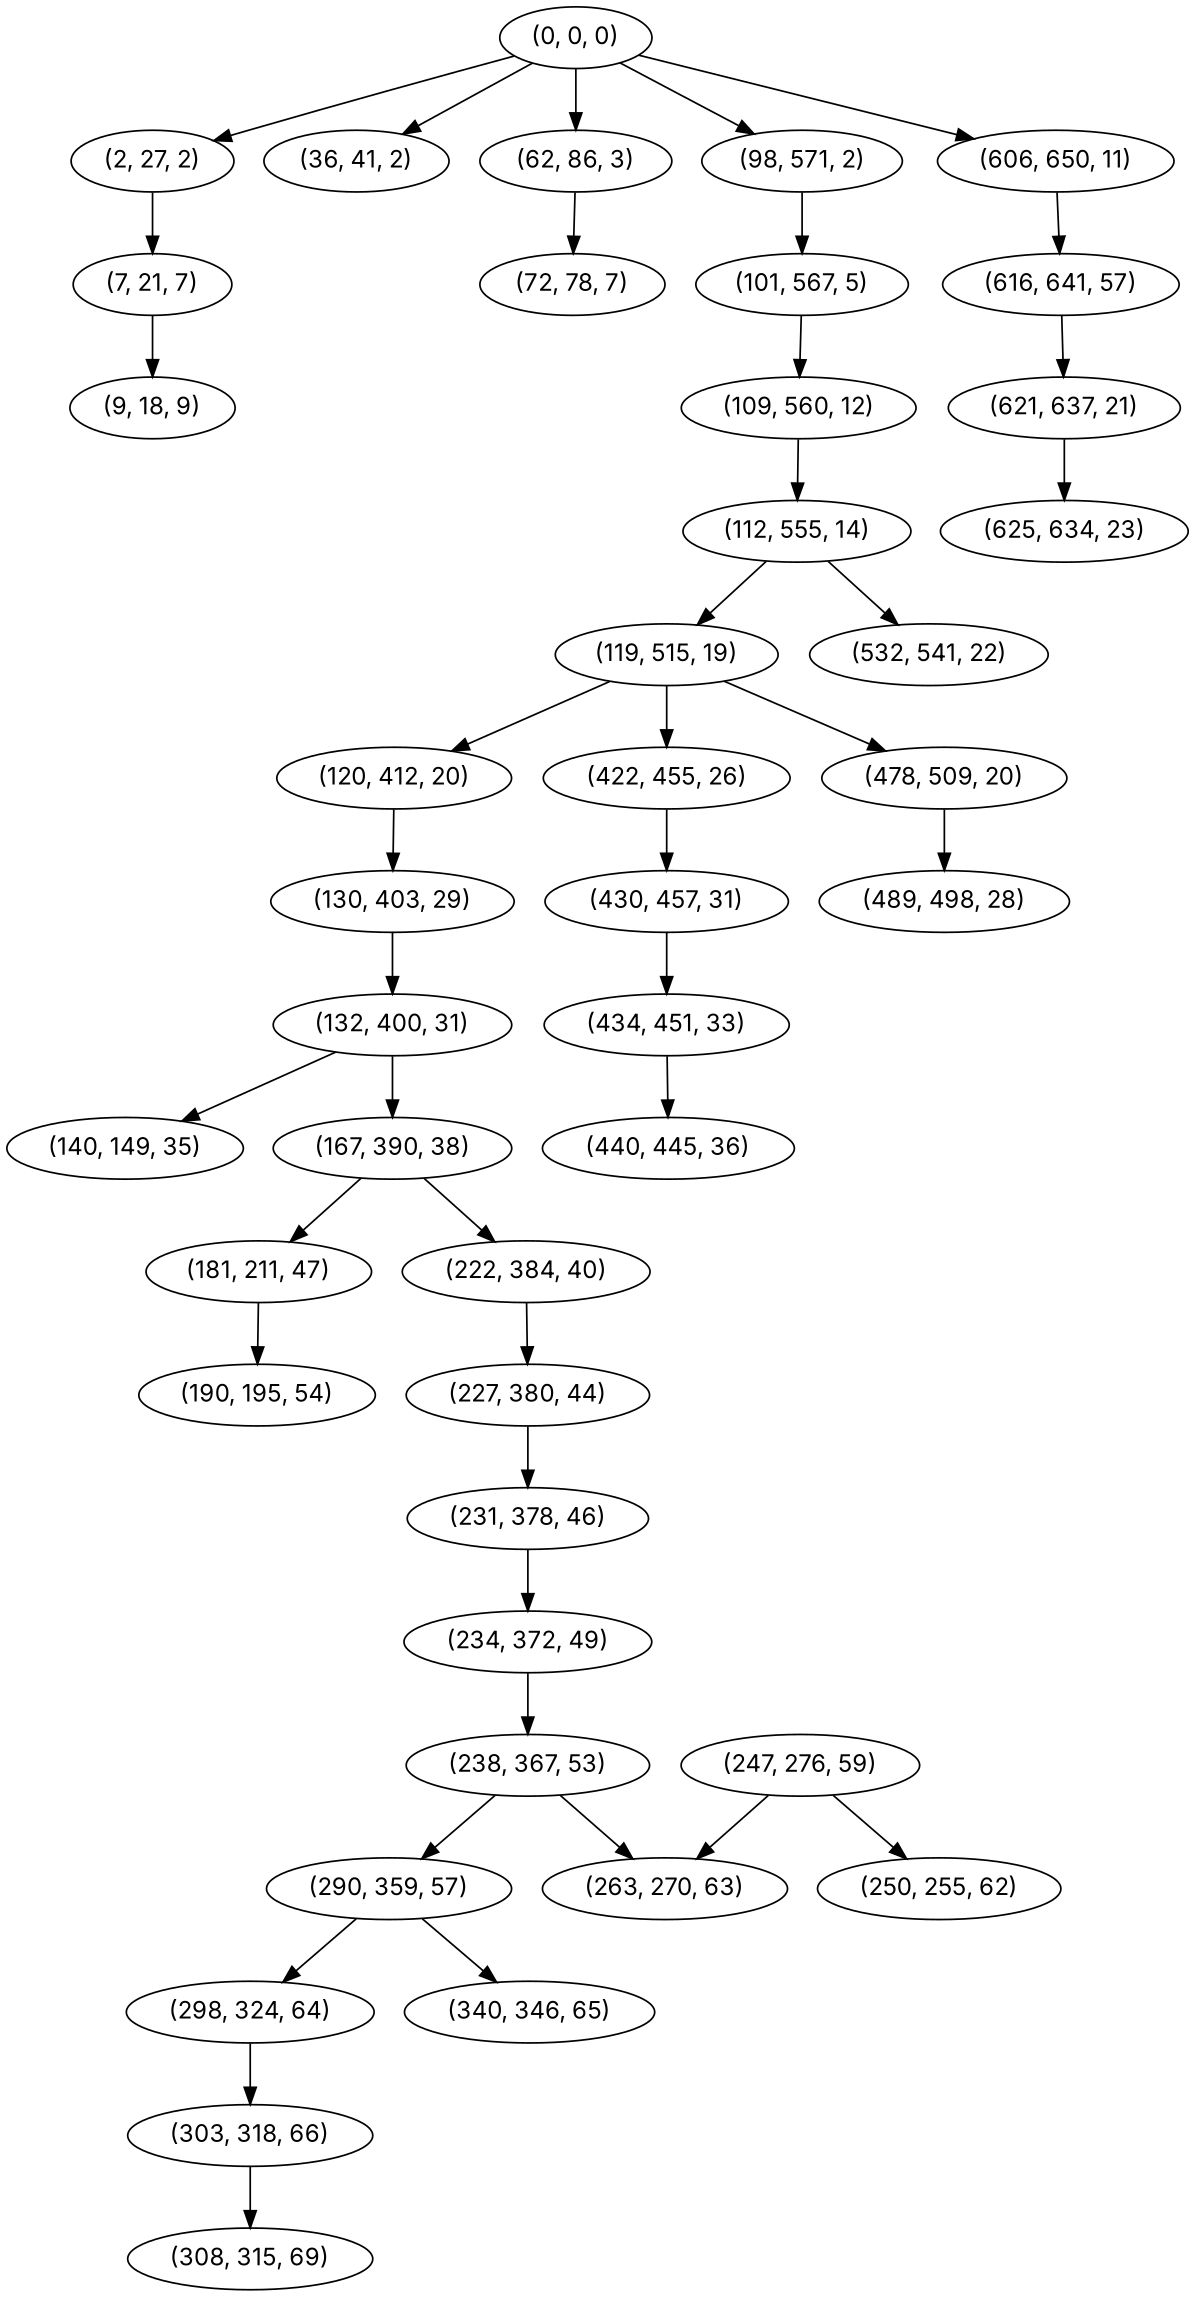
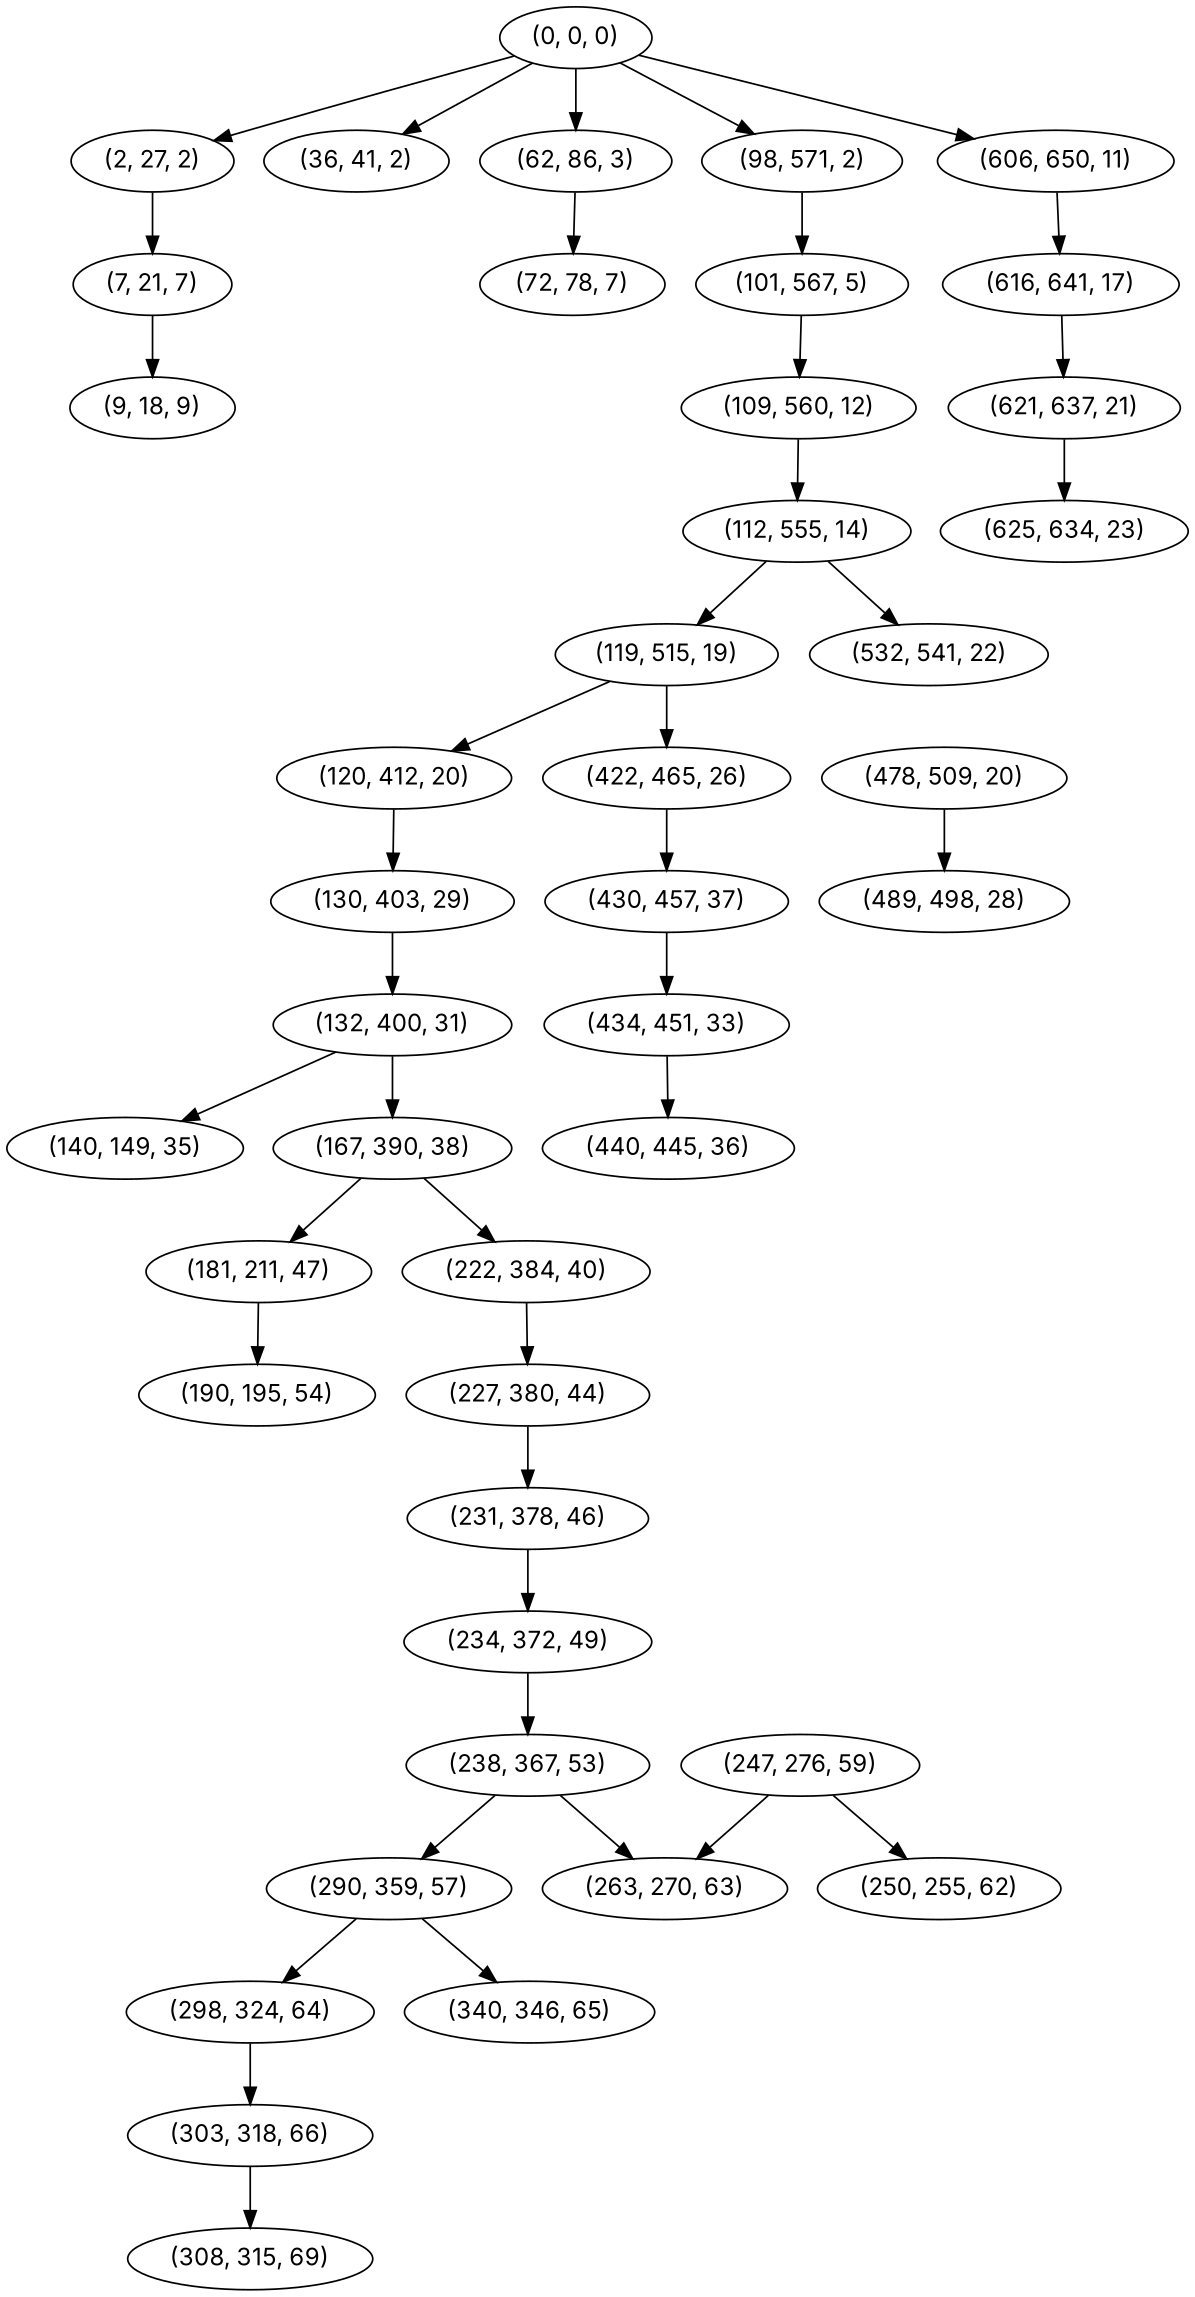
node "(616, 641, 57)": label "(616, 641, 57)" -> "(616, 641, 17)"
edge "(119, 515, 19)" -> "(478, 509, 20)": removed
node "(422, 455, 26)": label "(422, 455, 26)" -> "(422, 465, 26)"
node "(430, 457, 31)": label "(430, 457, 31)" -> "(430, 457, 37)"
